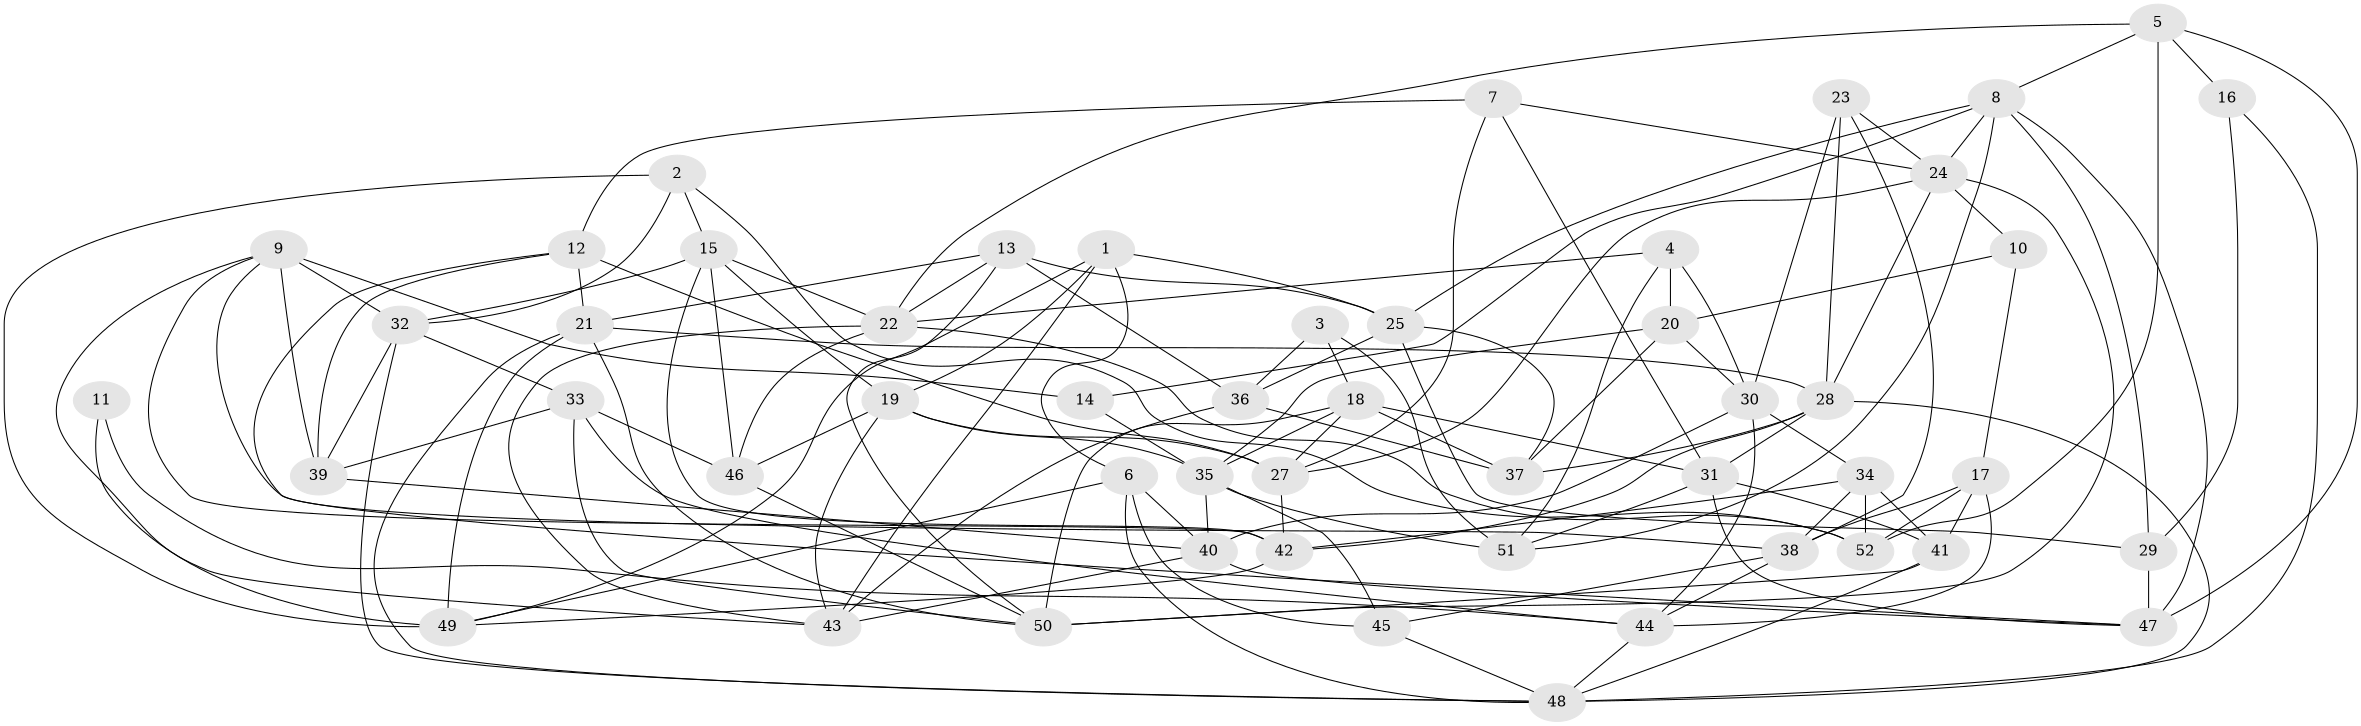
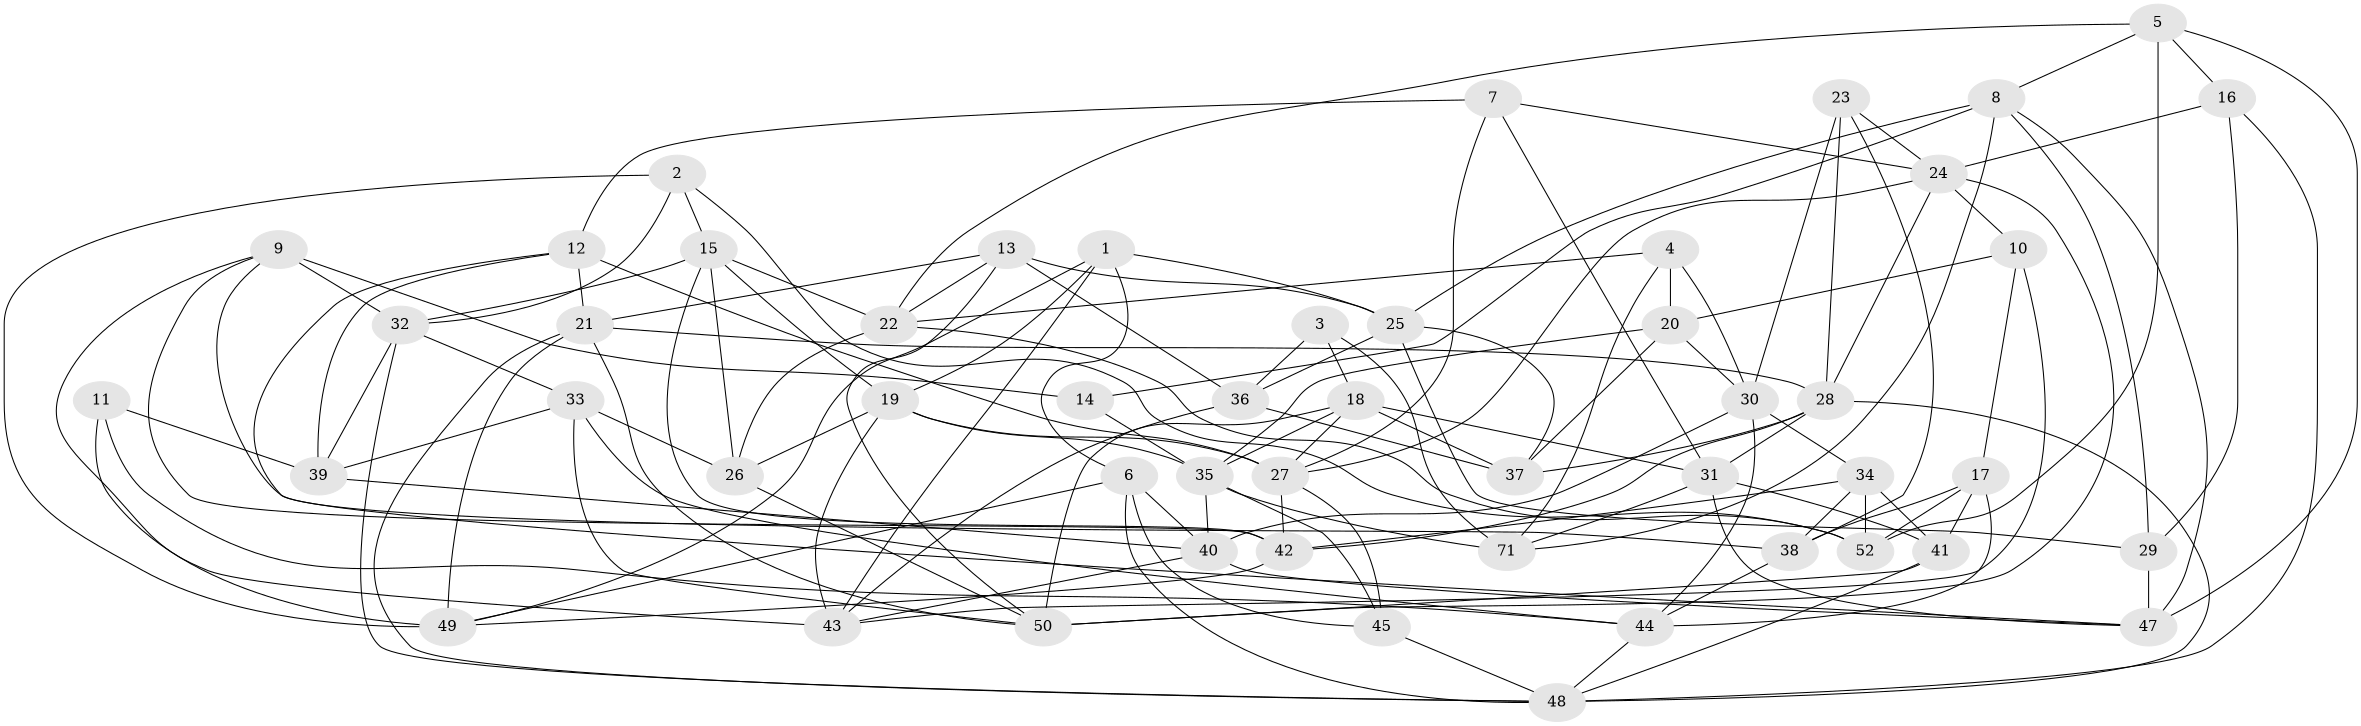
edge "8" -- "24": now "16" -- "24"
edge "9" -- "39": now "11" -- "39"
edge "22" -- "43": now "10" -- "43"
node "46": label "46" -> "26"
node "51": label "51" -> "71"
edge "38" -- "45": now "27" -- "45"
